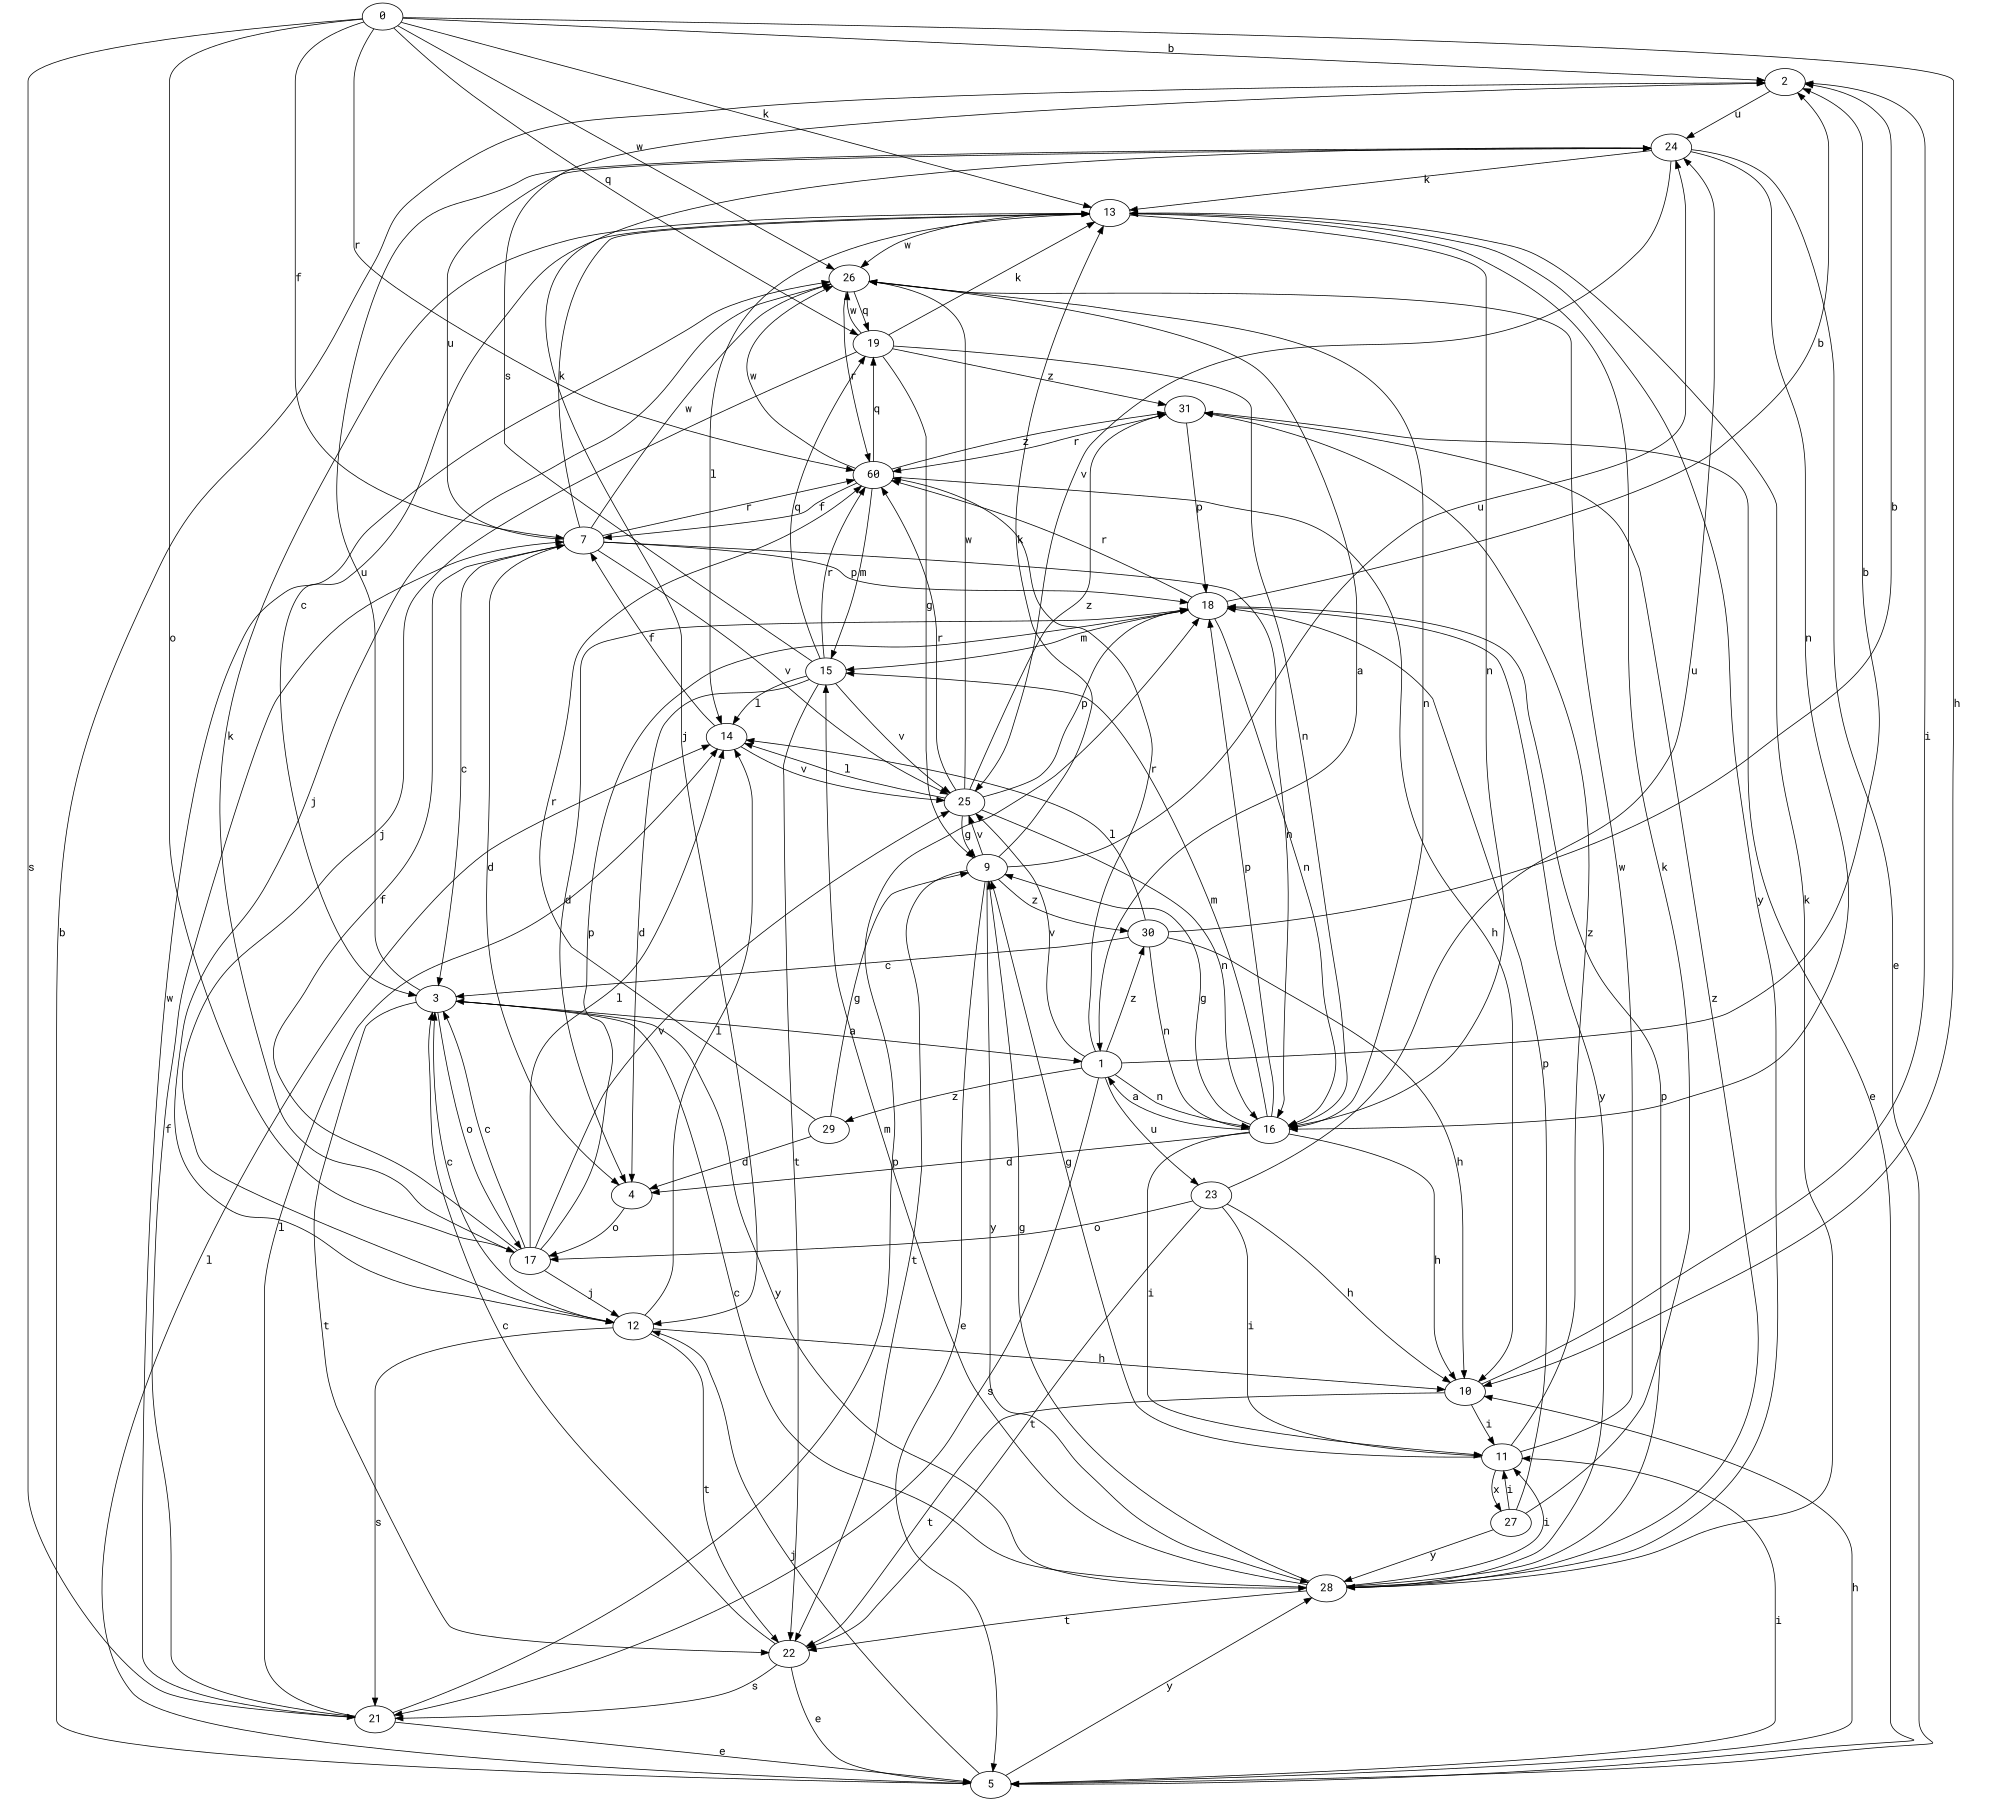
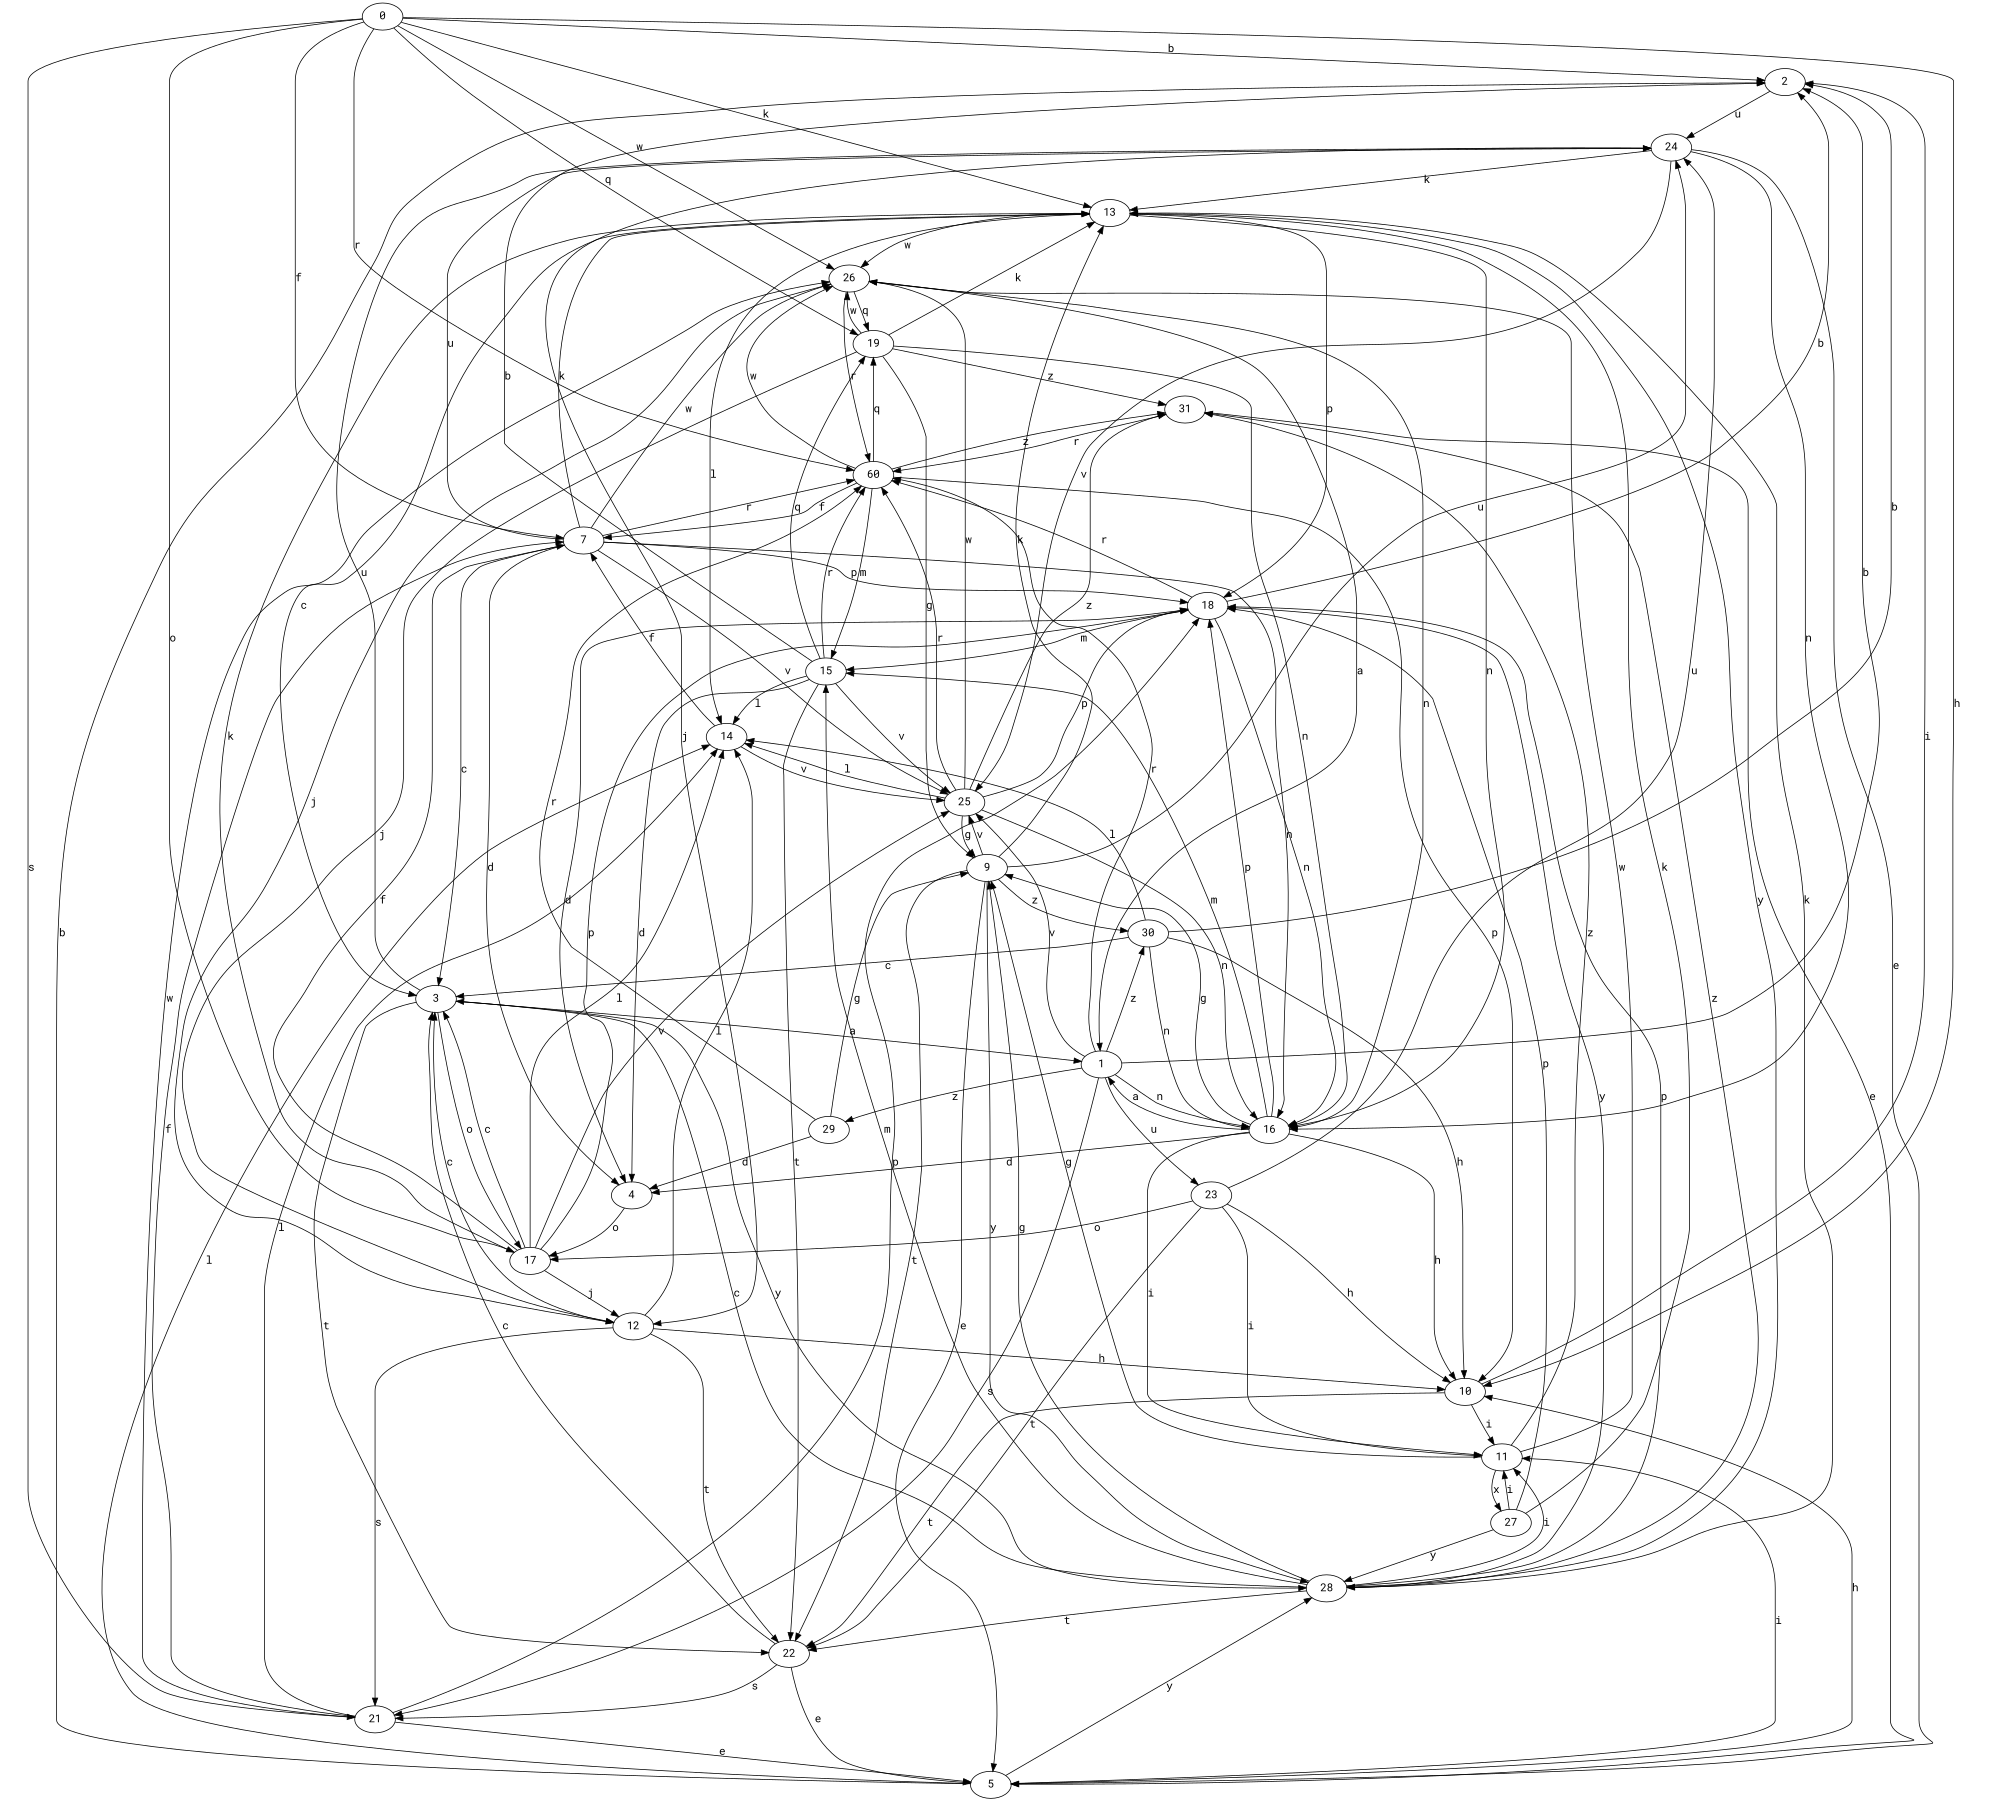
edge "15" -> "2": label "s" -> "b"
edge "31" -> "18": now "13" -> "18"
edge "60" -> "10": label "h" -> "p"
edge "5" -> "12": removed, label "j"
